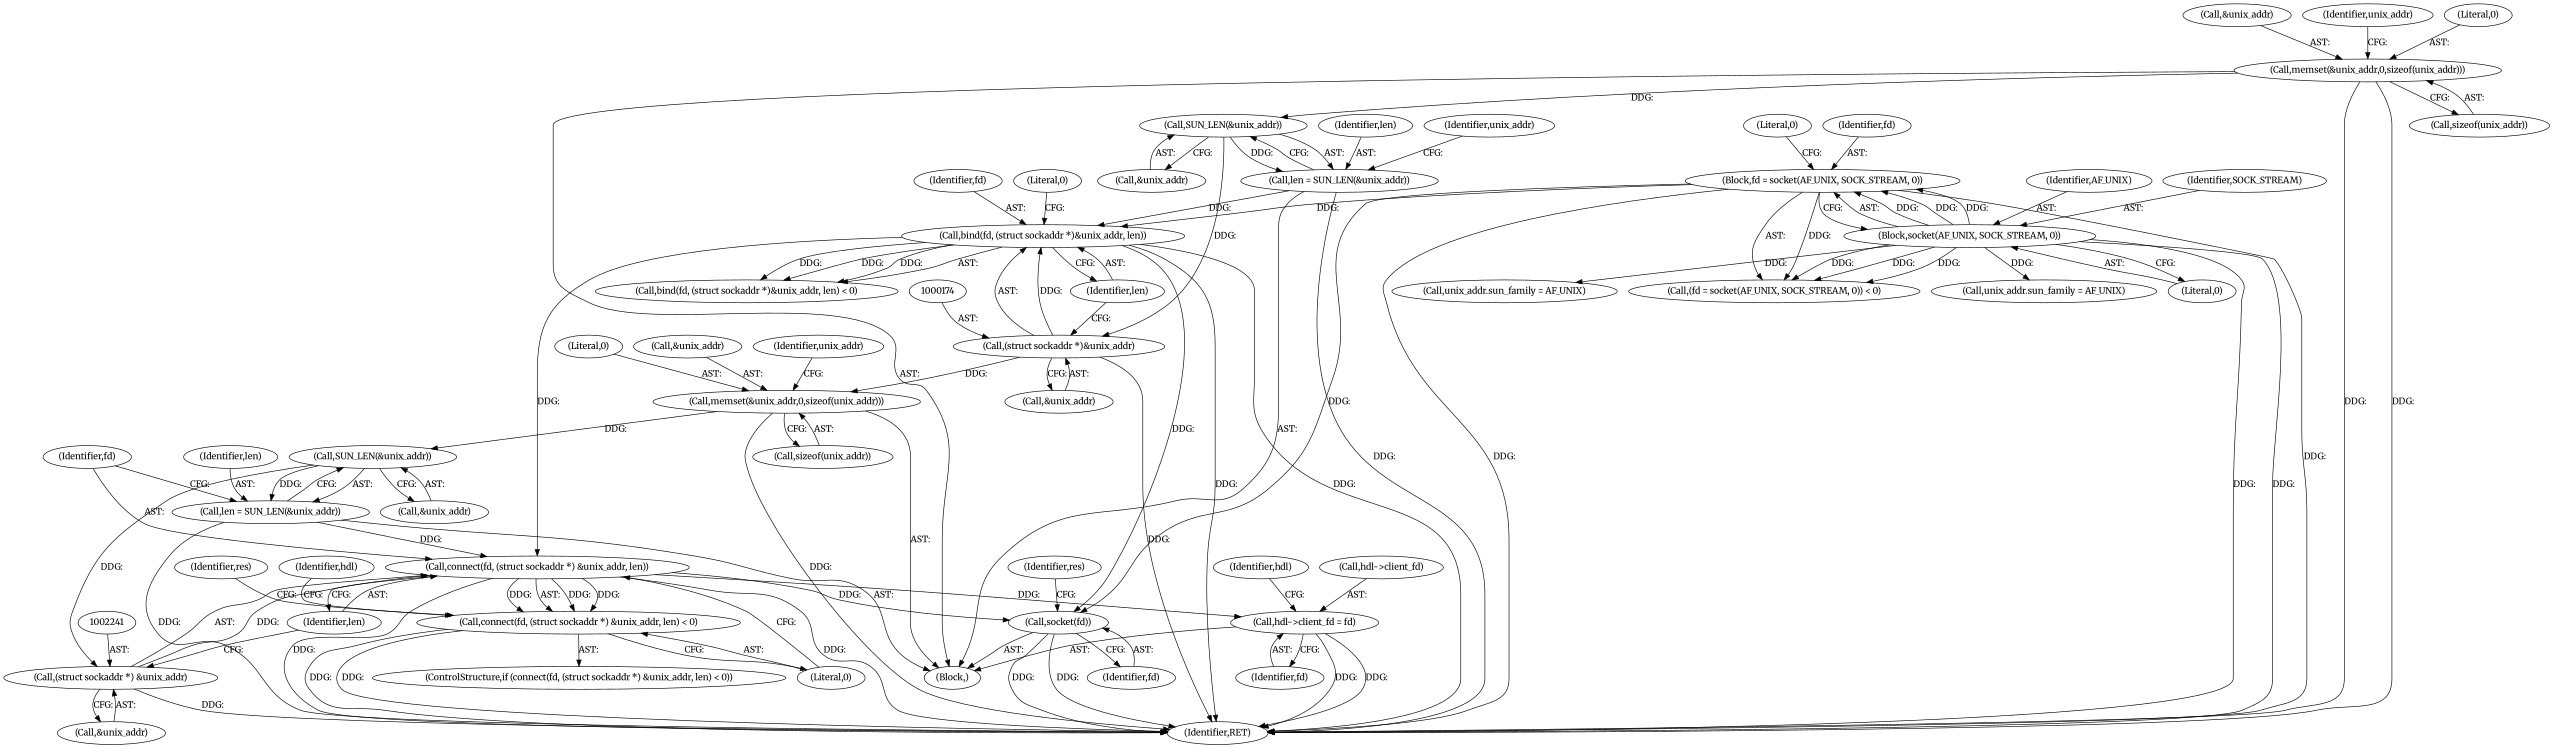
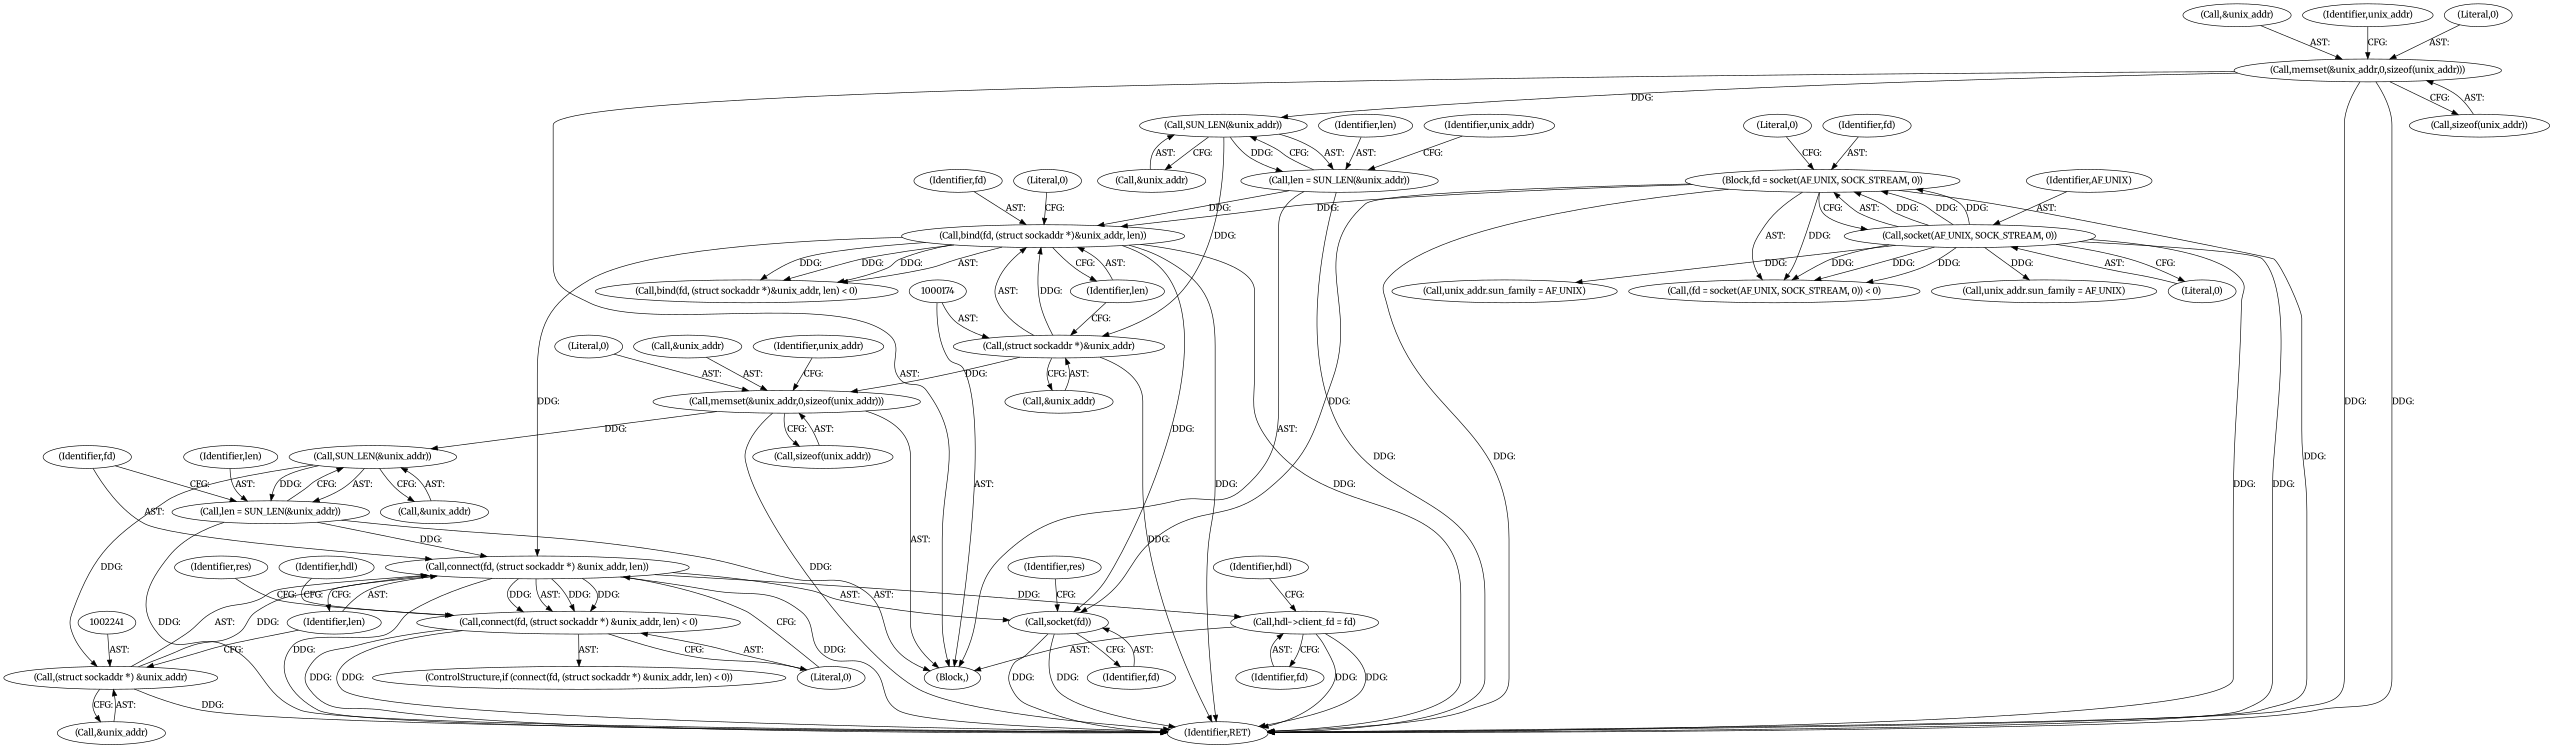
node "(Identifier,SOCK_STREAM)": removed
node "(Block,socket(AF_UNIX, SOCK_STREAM, 0))": label "(Block,socket(AF_UNIX, SOCK_STREAM, 0))" -> "(Call,socket(AF_UNIX, SOCK_STREAM, 0))"
node "(Call,hdl->client_fd)": removed
edge "(Call,connect(fd, (struct sockaddr *) &unix_addr, len))" -> "(Call,socket(fd))": label "DDG: " -> "AST: "
edge "(Call,socket(fd))" -> "(Block,)": now "1000174" -> "(Block,)"
